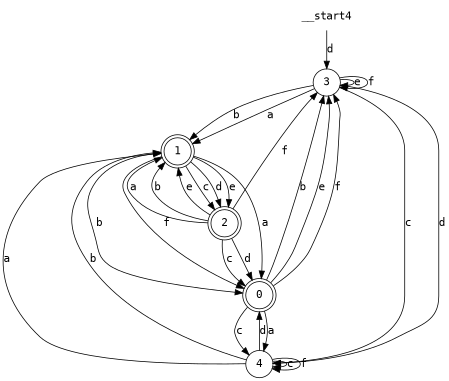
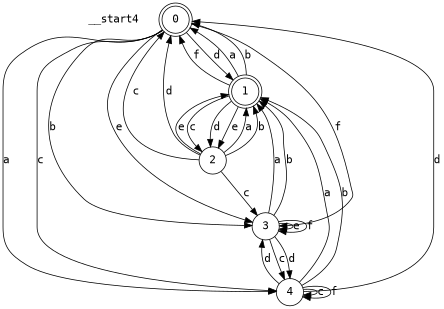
edge "__start4" -> "3": now "4" -> "3"
edge "0" -> "1": added, label "d"
edge "2" -> "3": label "f" -> "c"
node "2": shape doublecircle -> circle
